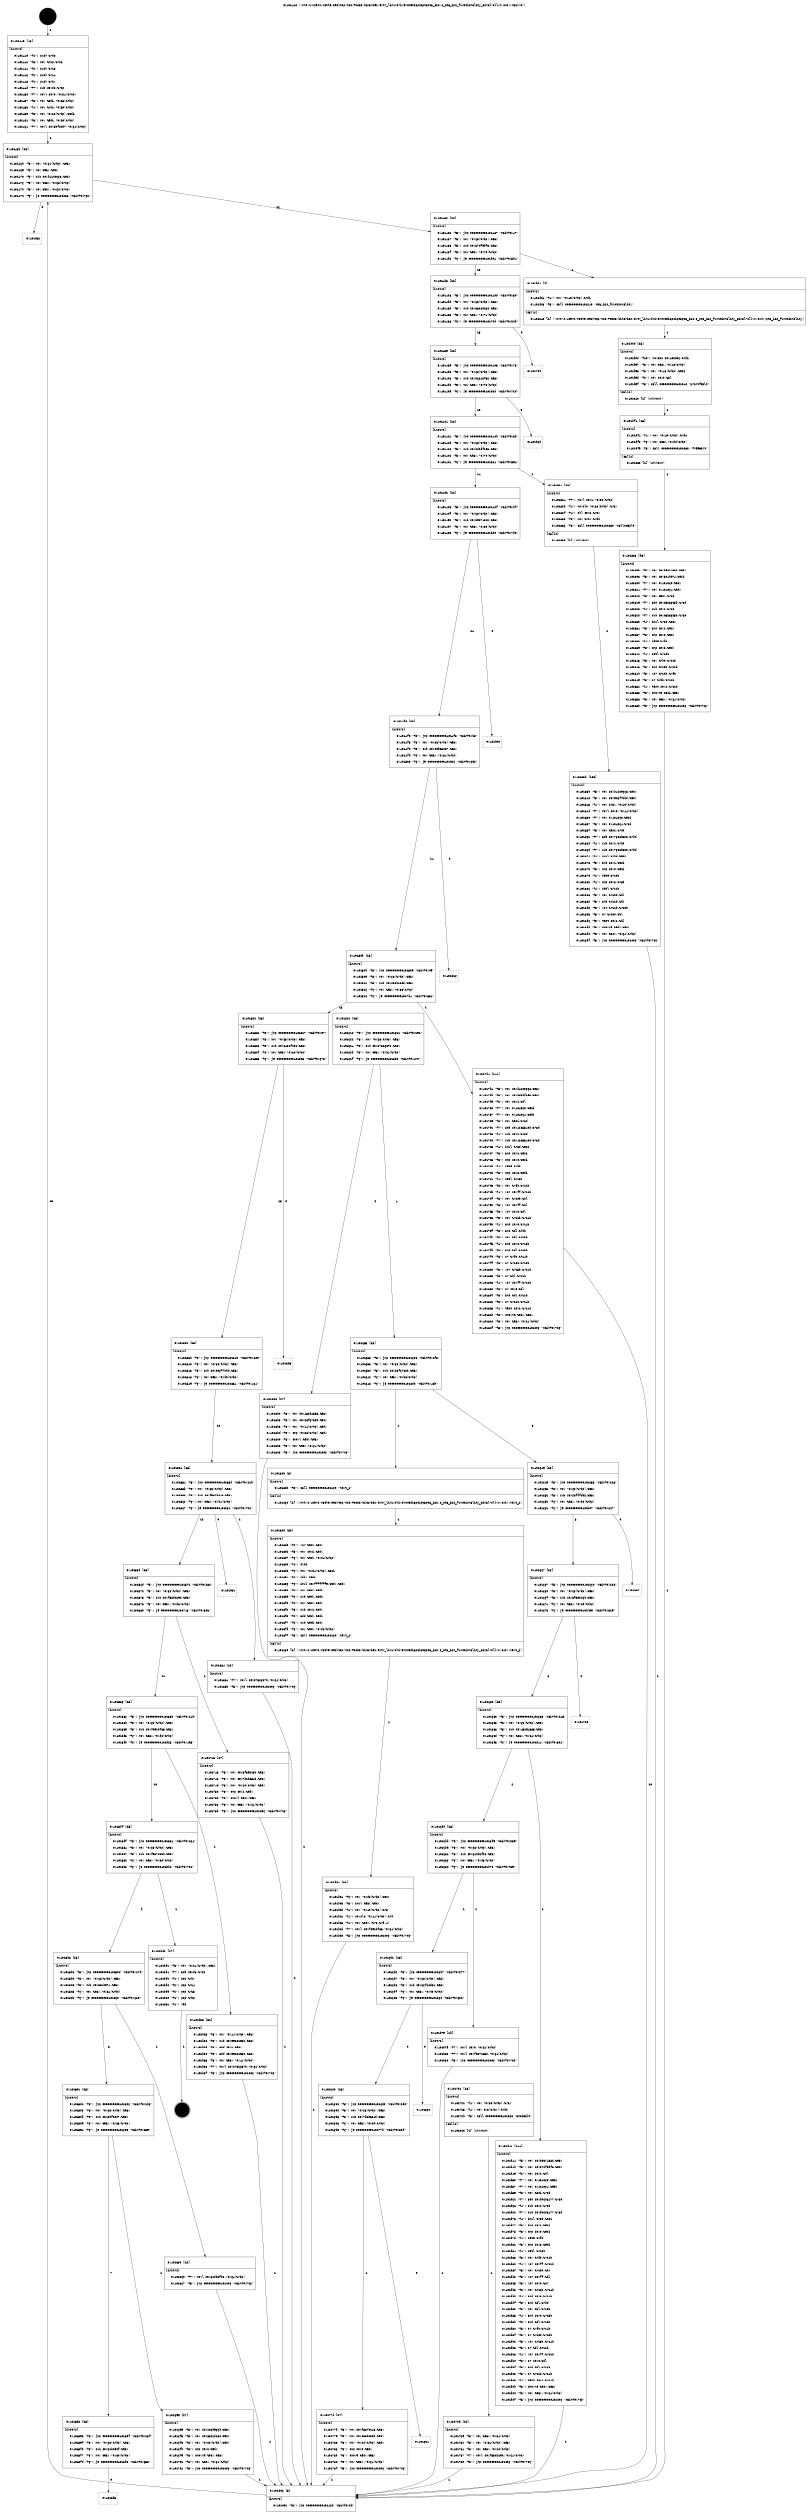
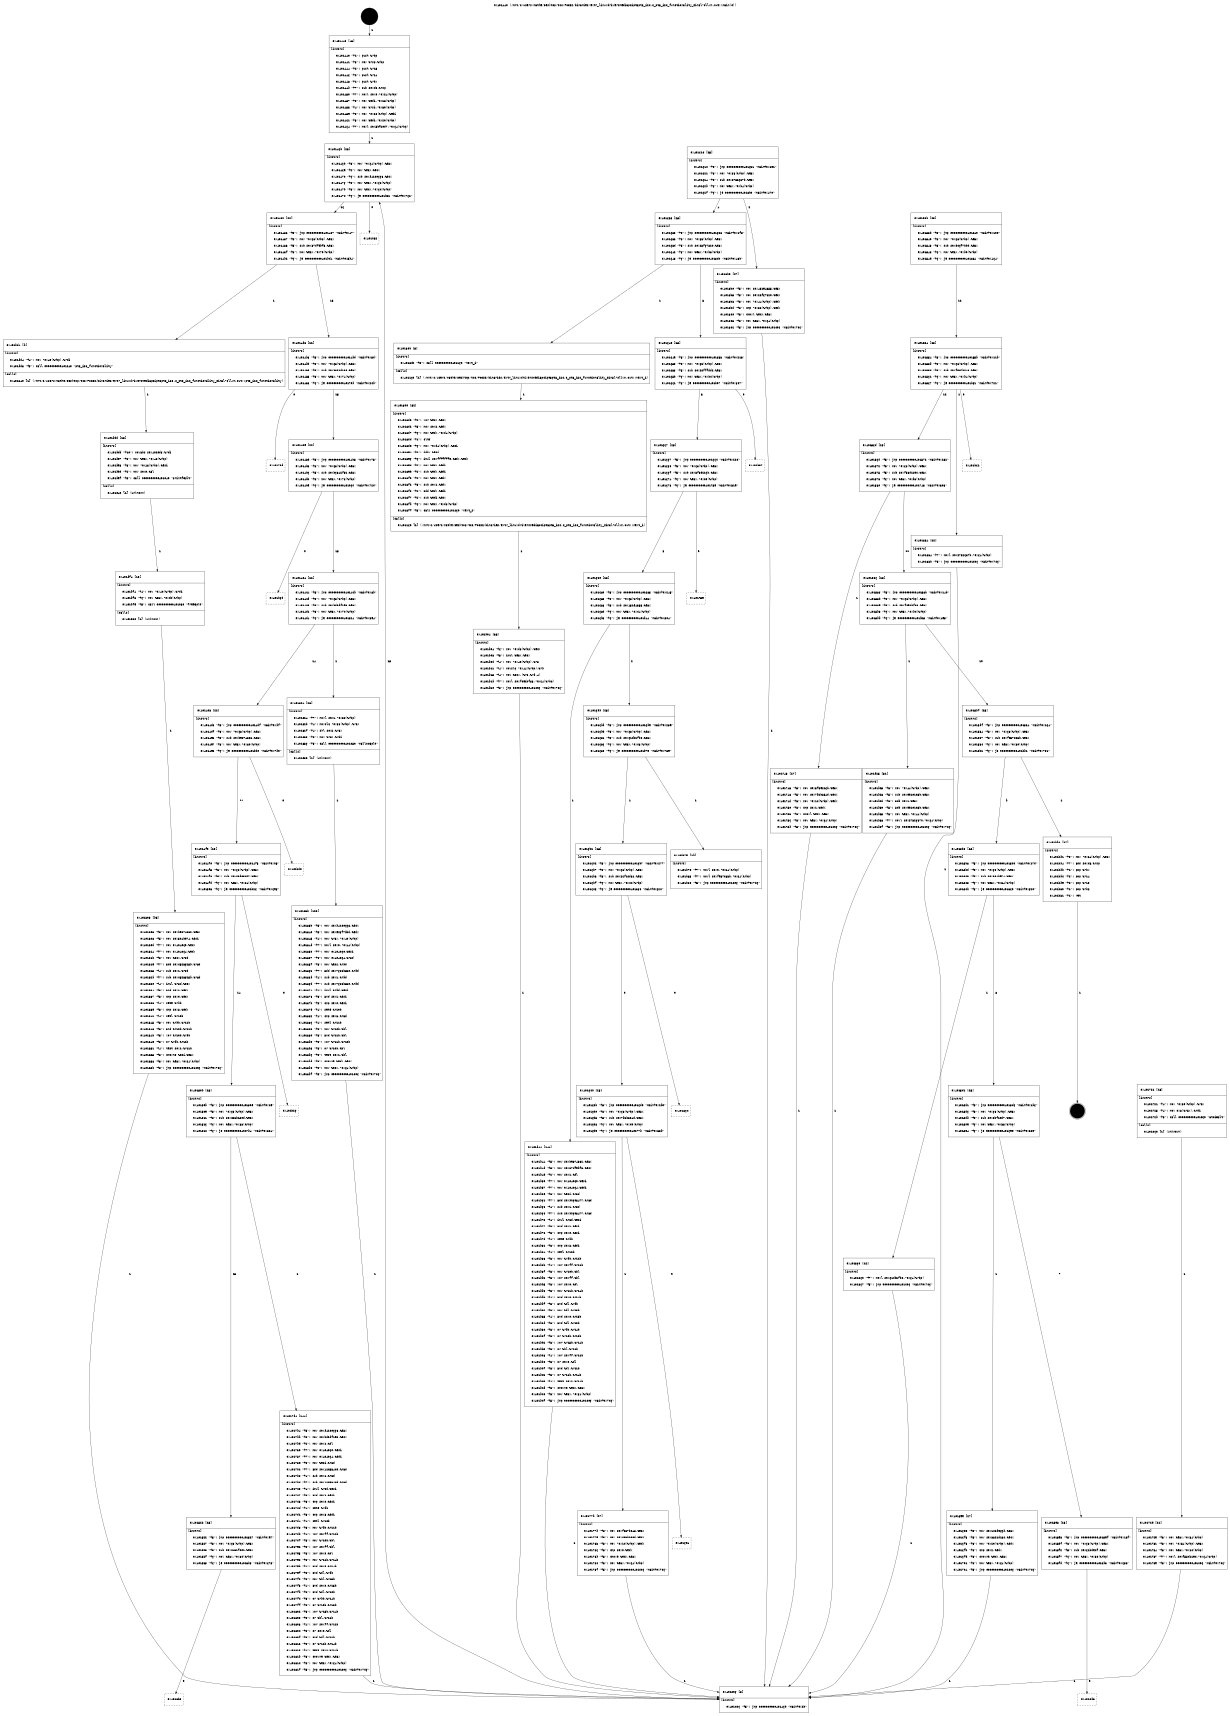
edge "0x401522 [25]" -> "0x40153b [25]": removed, label "13"
edge "0x401794 [144]" -> "0x401c06 [5]": label " 10" -> " 1"
edge "0x401b7e [19]" -> "0x401c06 [5]": removed, label "1"
